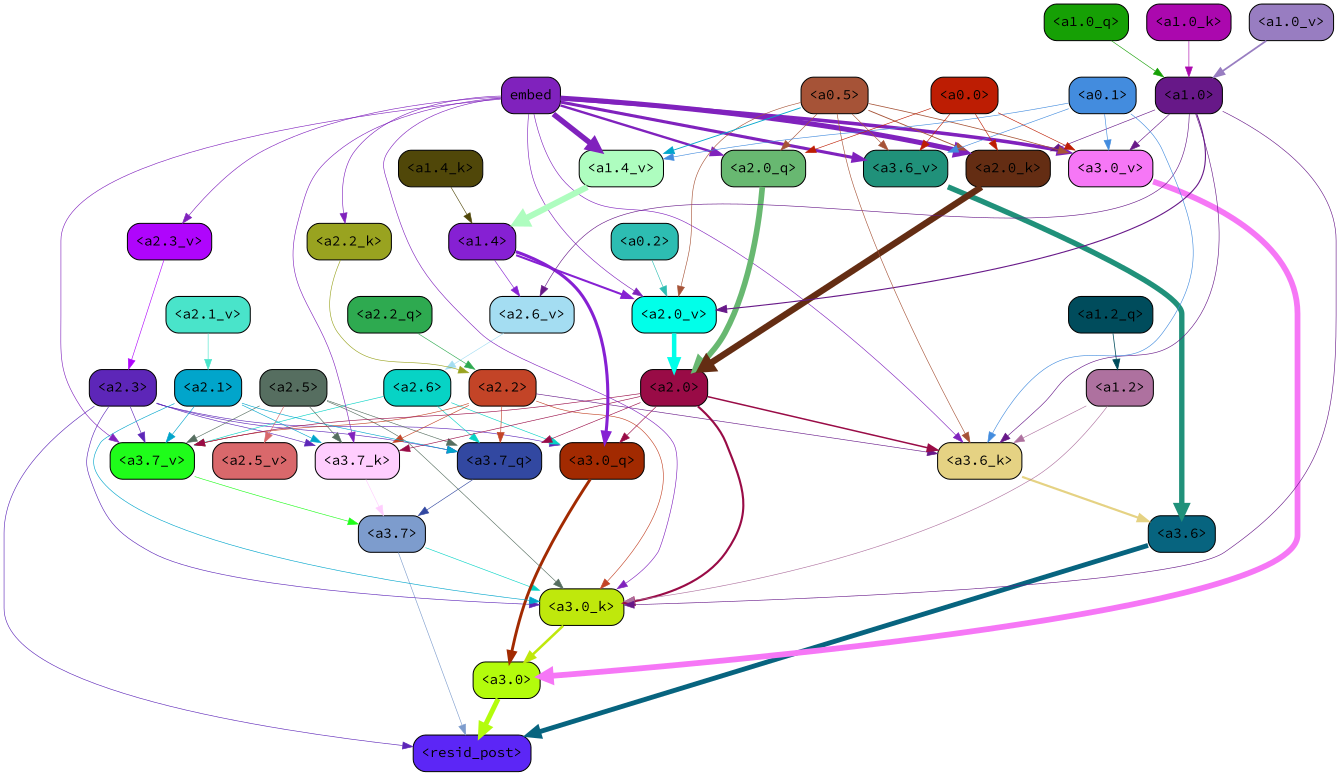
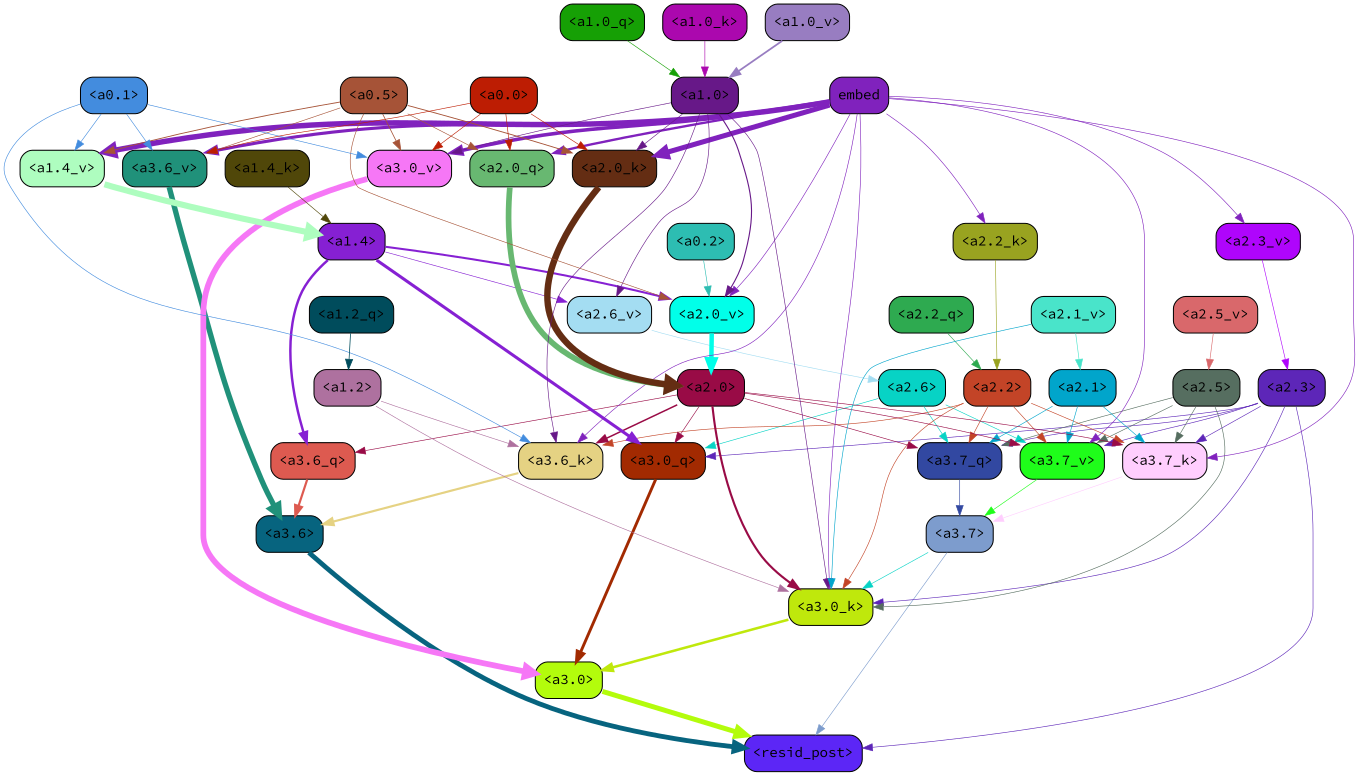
edge "<a0.5>" -> "<a1.4_v>": color #01a5cb -> #a65337
edge "<a0.5>" -> "<a3.6_k>": removed
edge "<a2.5>" -> "<a2.5_v>": reversed
edge "<a2.2>" -> "<a3.6_k>": color #671888 -> #c34427
node "<a3.6_q>": added
edge "<a2.1>" -> "<a3.0_k>": now "<a2.1_v>" -> "<a3.0_k>"
